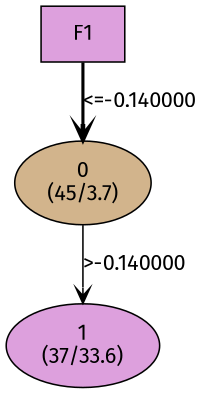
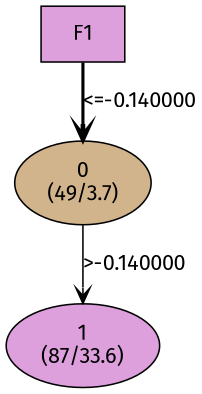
node "0 (45/3.7)": label "0 (45/3.7)" -> "0 (49/3.7)"
node "1 (37/33.6)": label "1 (37/33.6)" -> "1 (87/33.6)"
